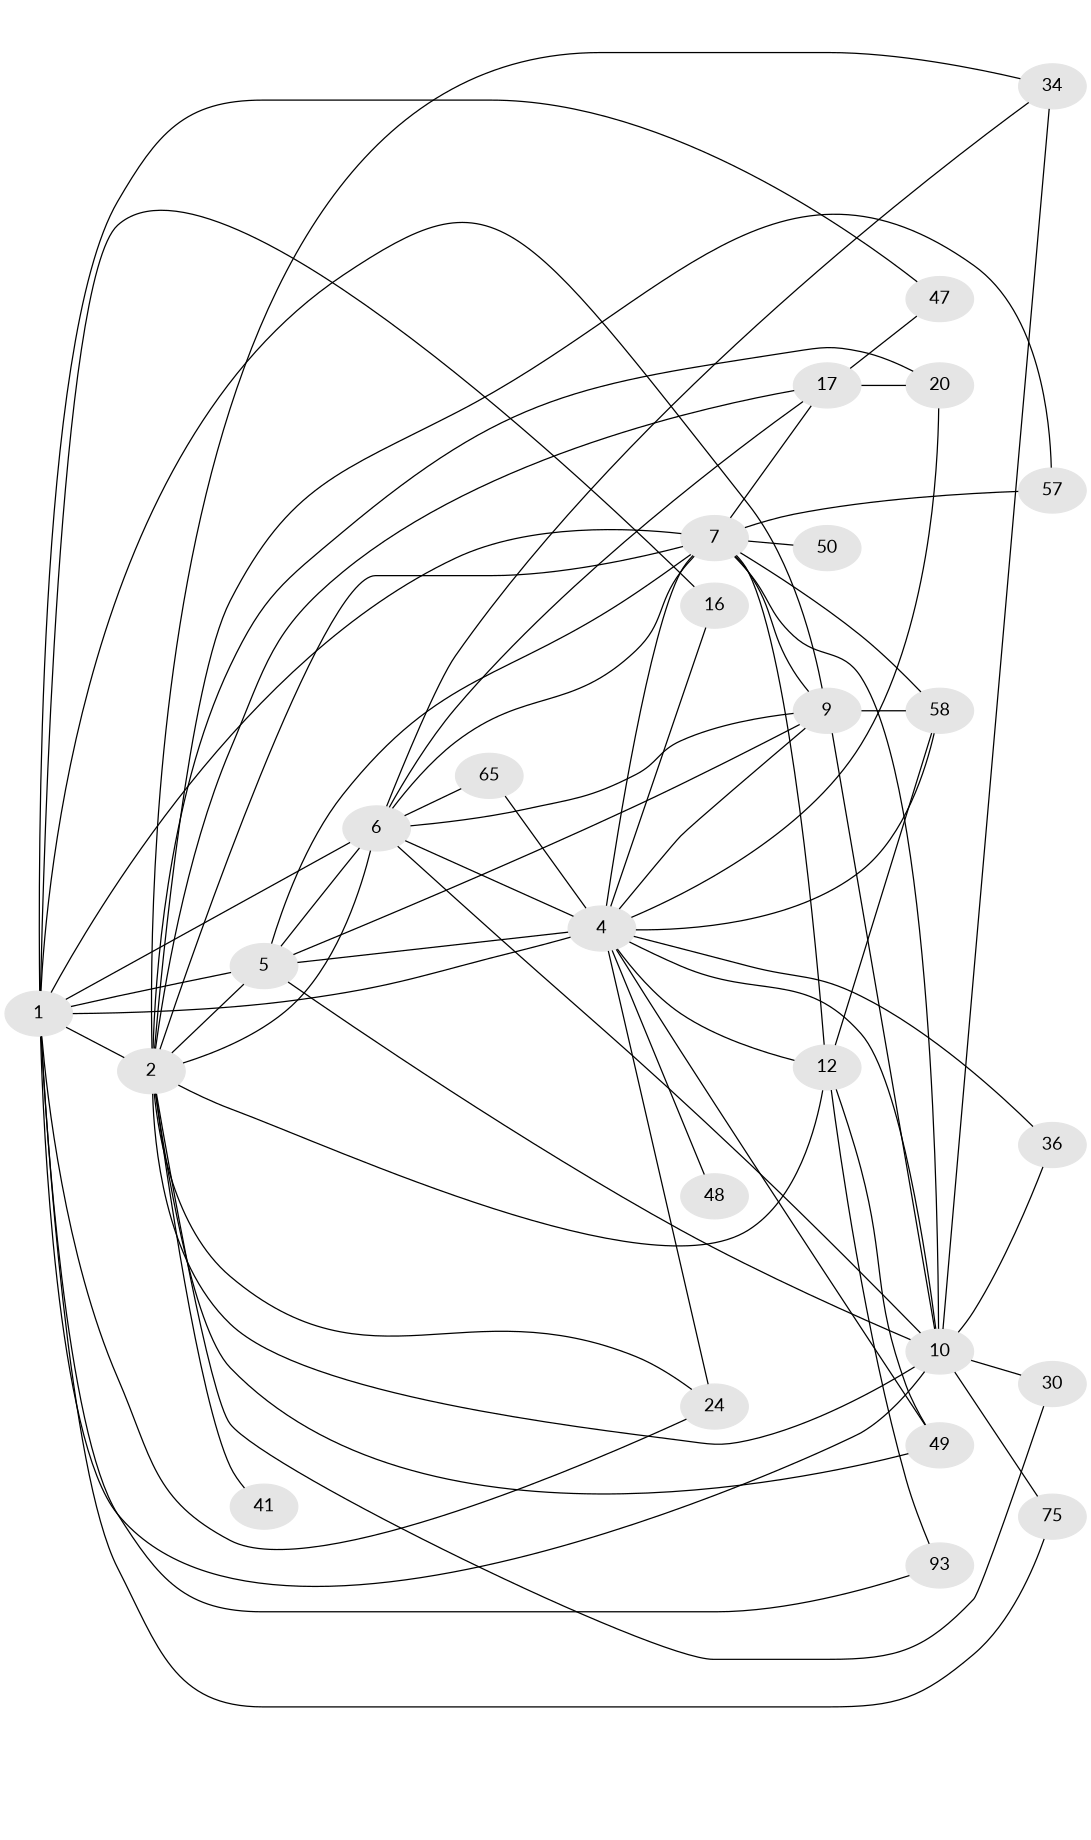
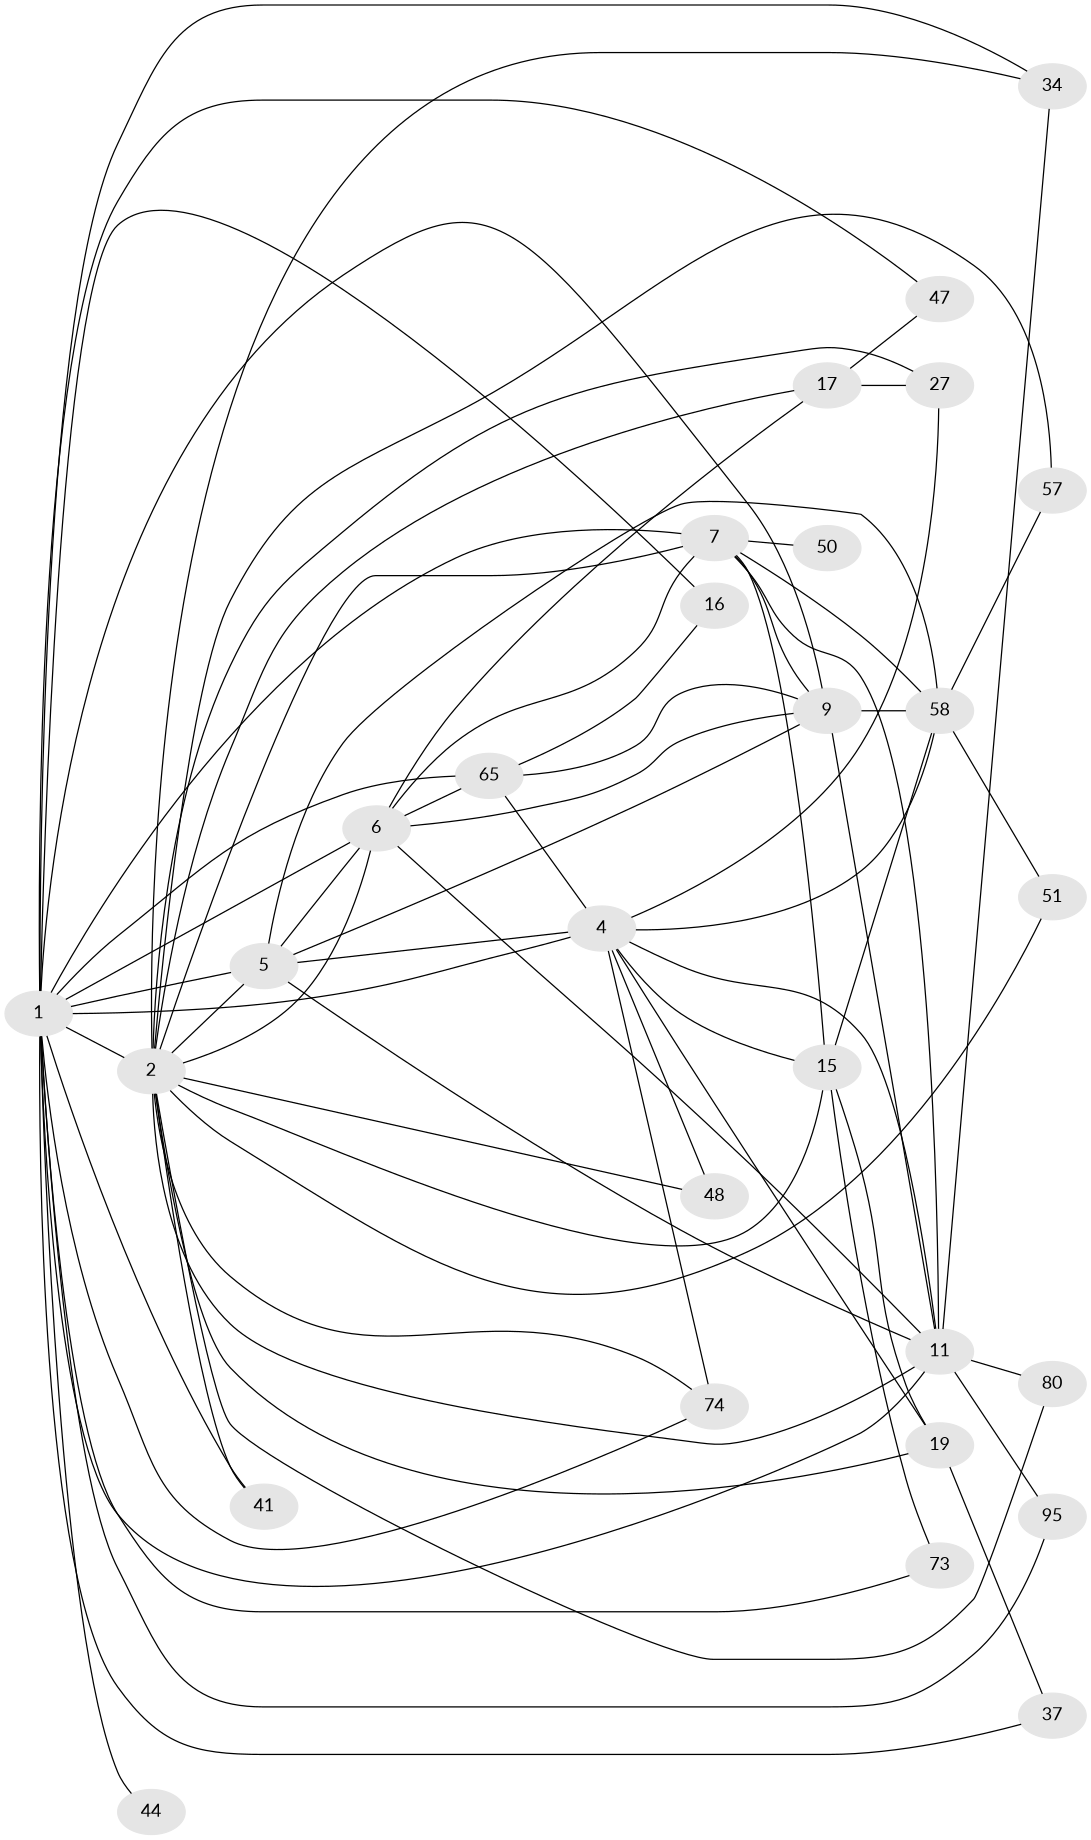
node "20": label "20" -> "27"
edge "34" -- "6": now "34" -- "1"
edge "17" -- "7": removed
edge "57" -- "7": now "57" -- "58"
edge "7" -- "5": now "58" -- "5"
edge "7" -- "4": removed
edge "16" -- "4": now "16" -- "65"
edge "9" -- "4": now "9" -- "65"
edge "65" -- "1": added
edge "6" -- "4": removed
node "51": added
node "12": label "12" -> "15"
edge "2" -- "48": added
node "36": removed
edge "1" -- "41": added
node "10": label "10" -> "11"
node "30": label "30" -> "80"
node "24": label "24" -> "74"
node "49": label "49" -> "19"
node "75": label "75" -> "95"
node "93": label "93" -> "73"
node "37": added
node "44": added
